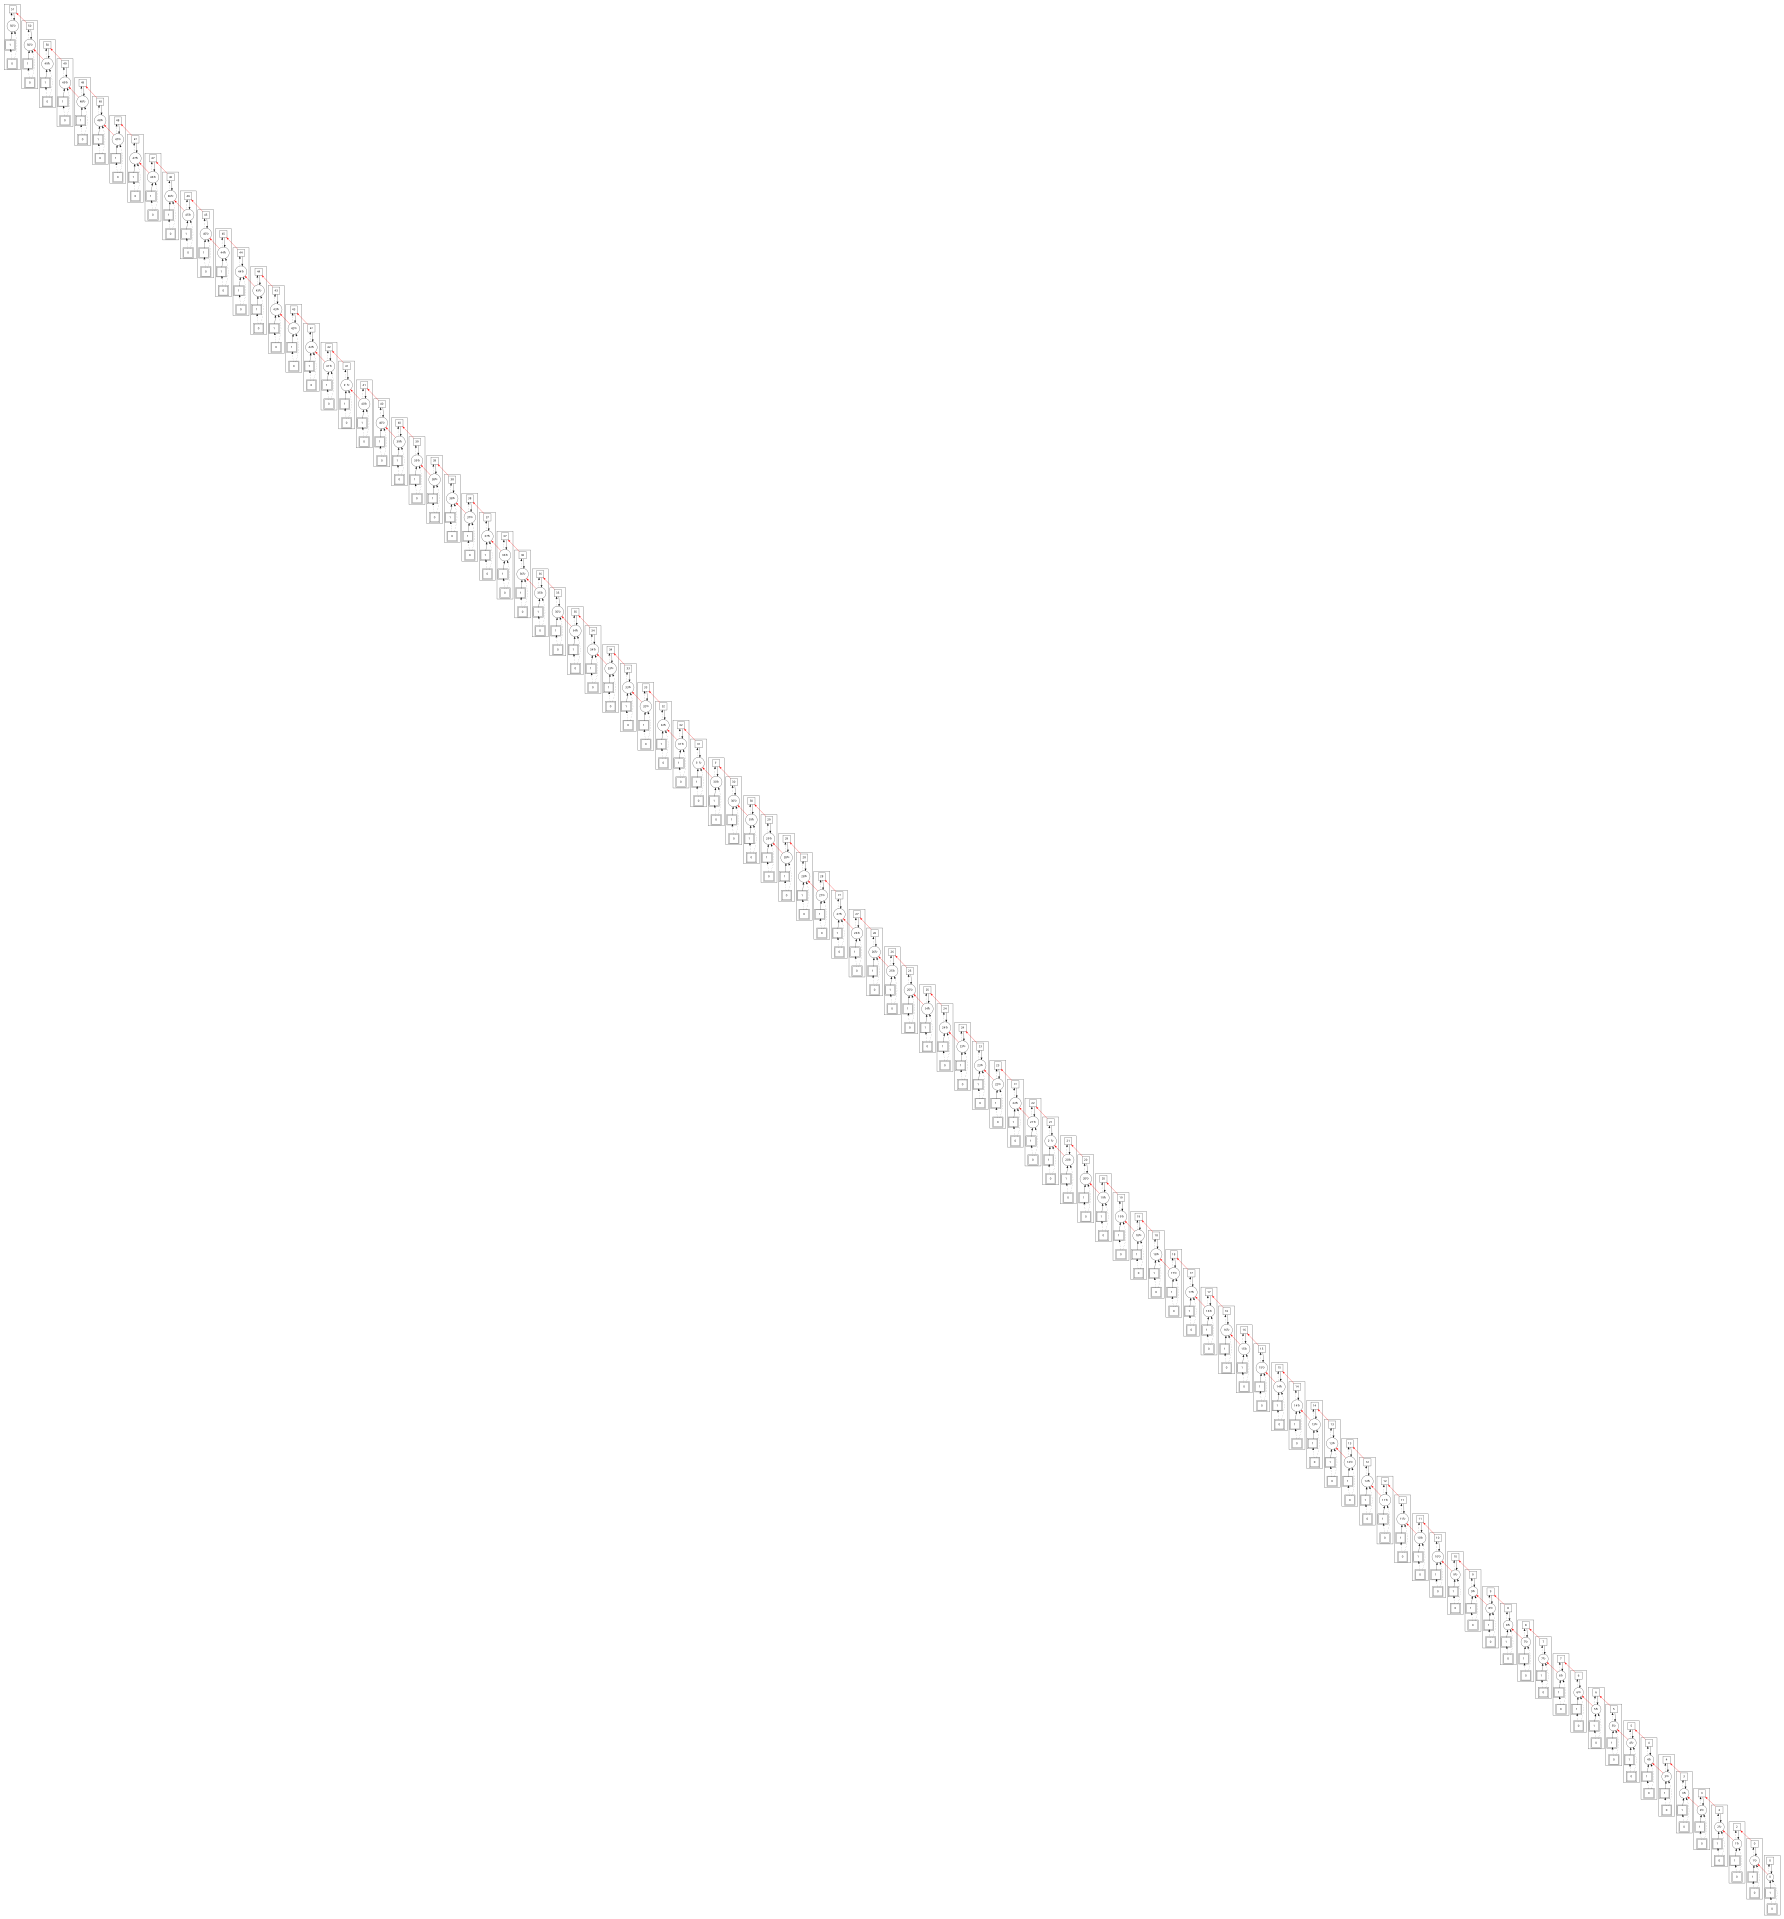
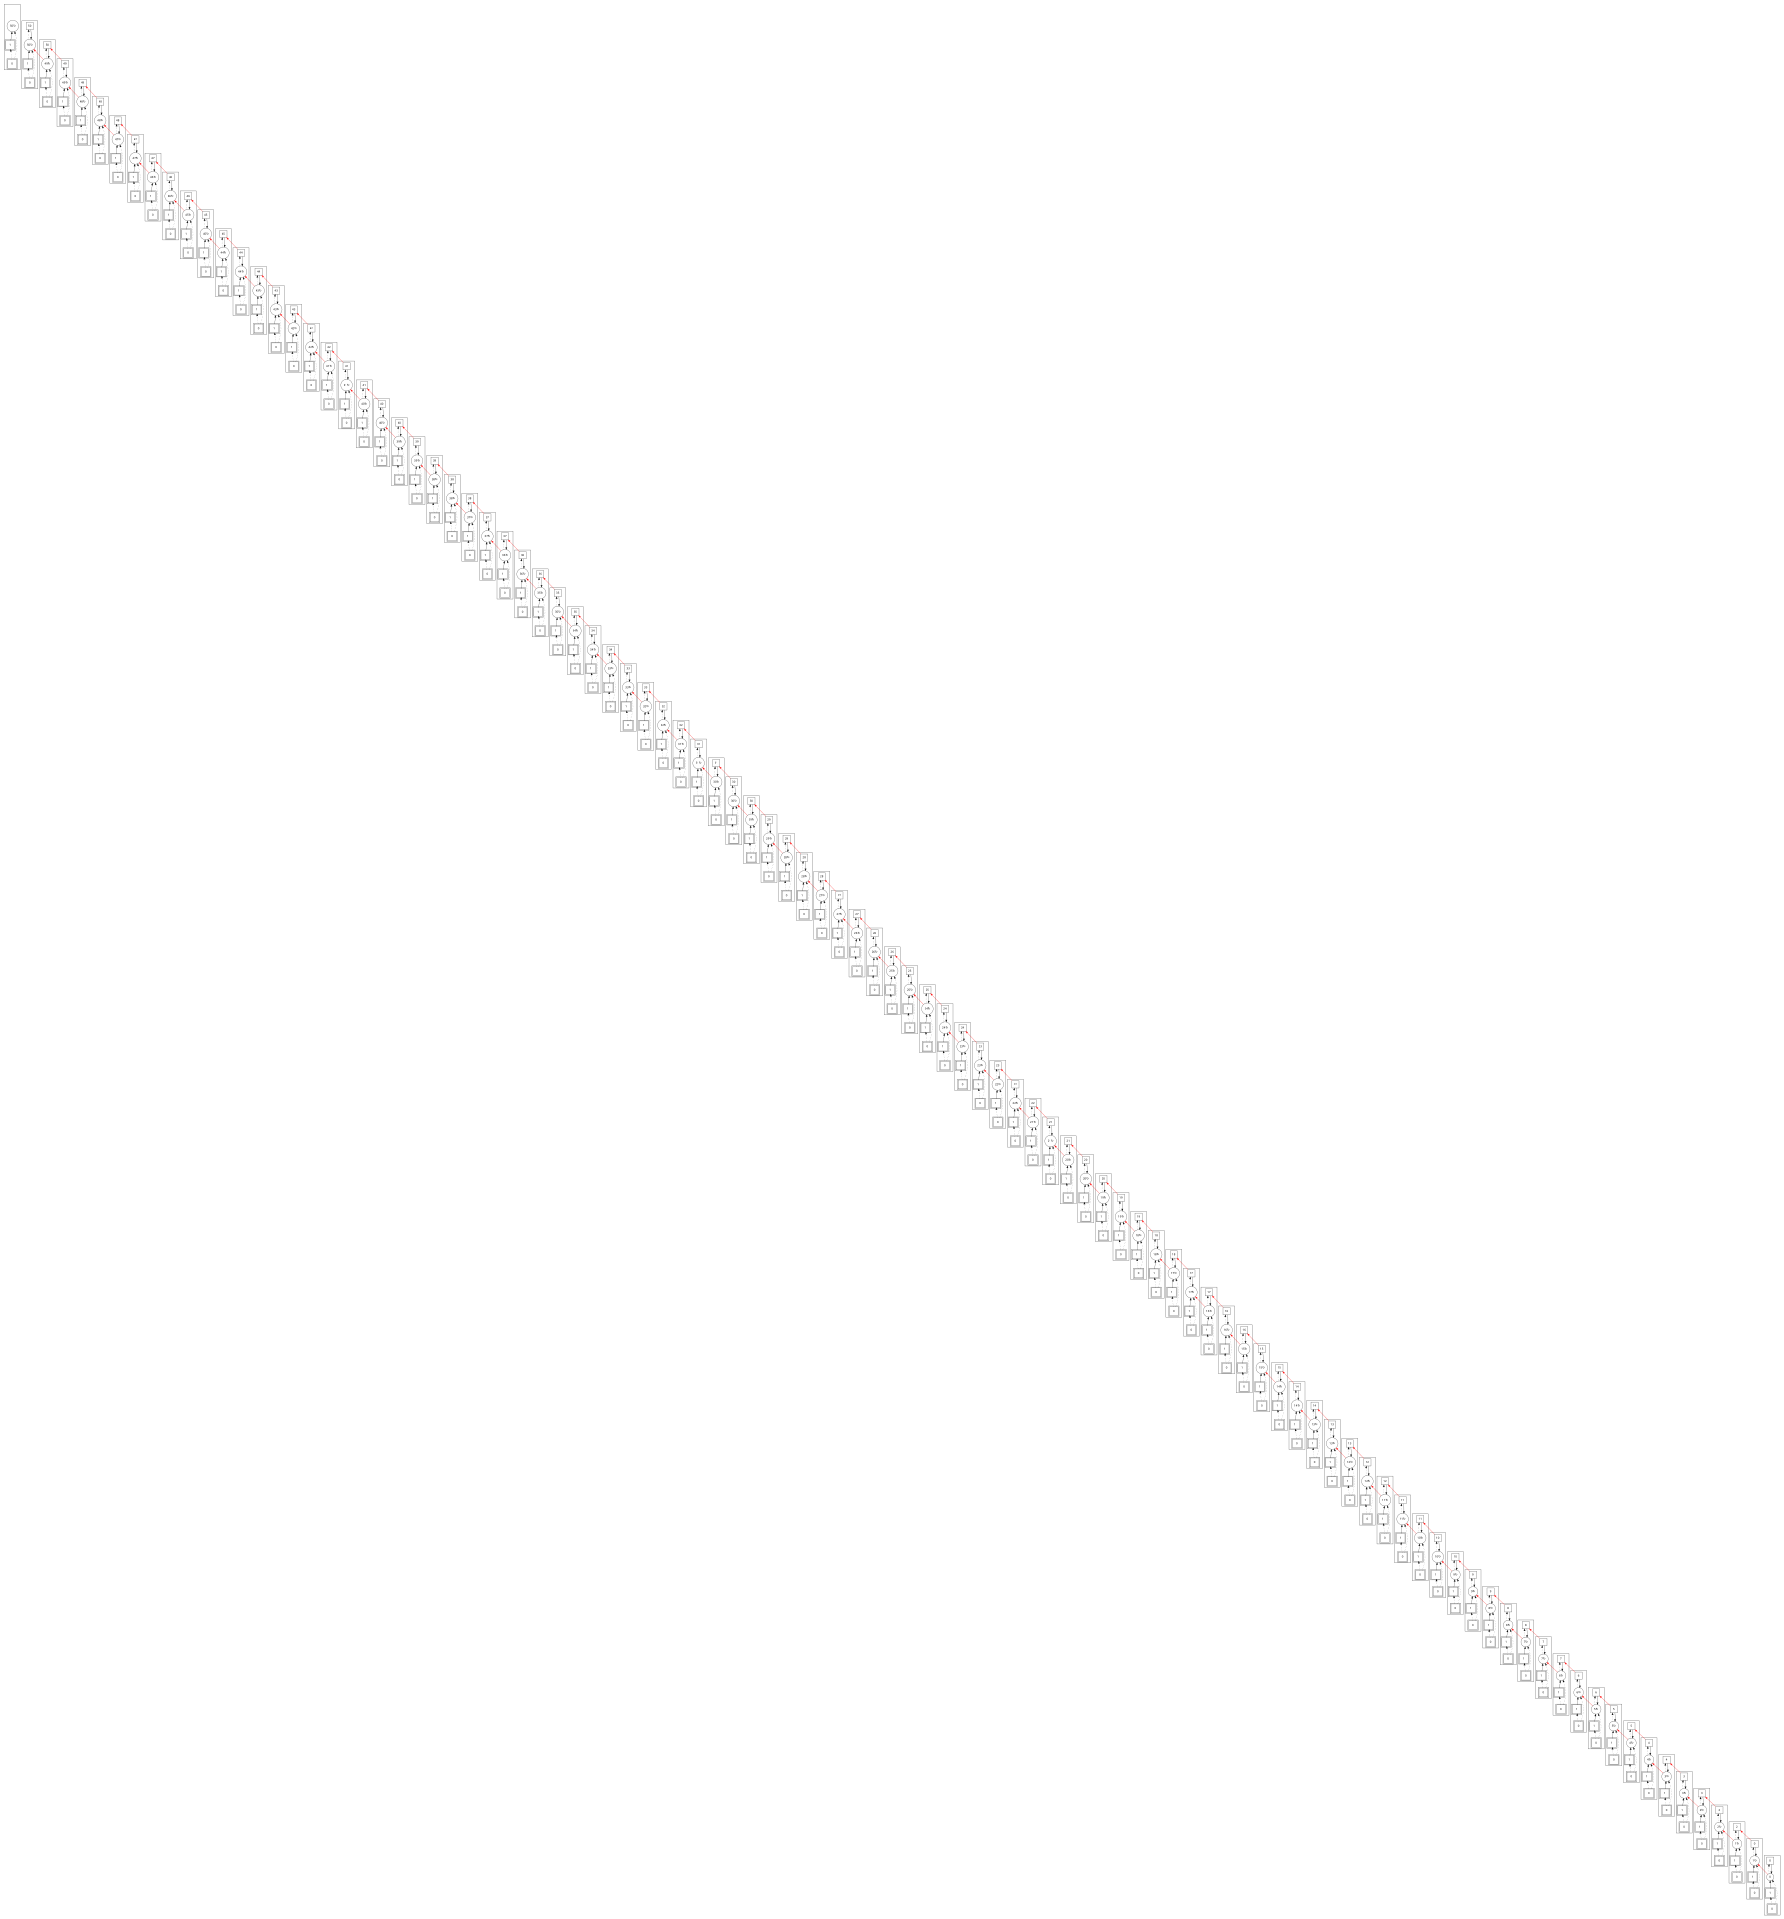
node "51": removed
